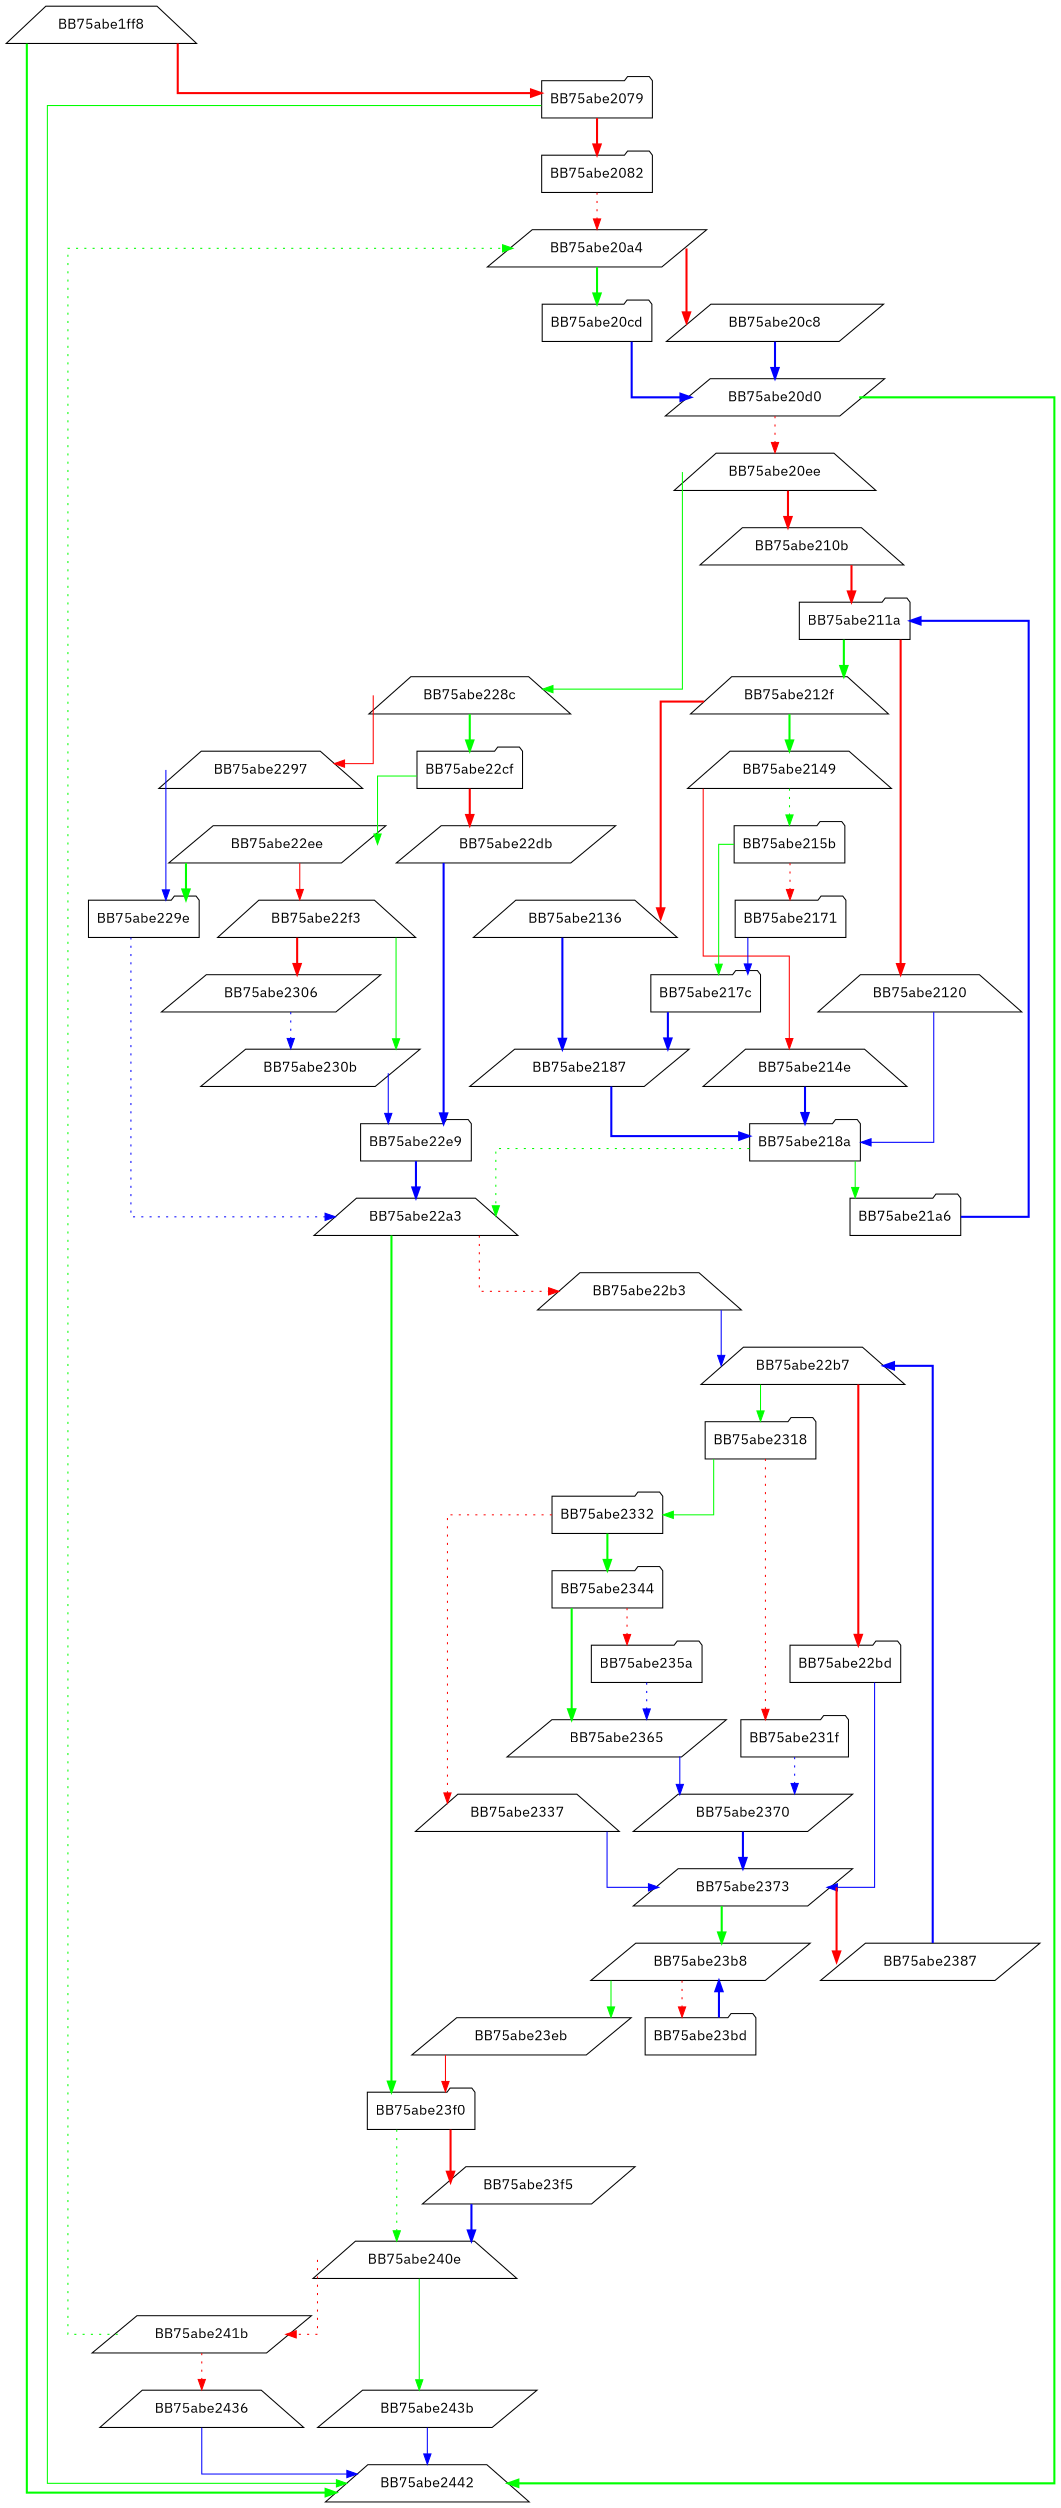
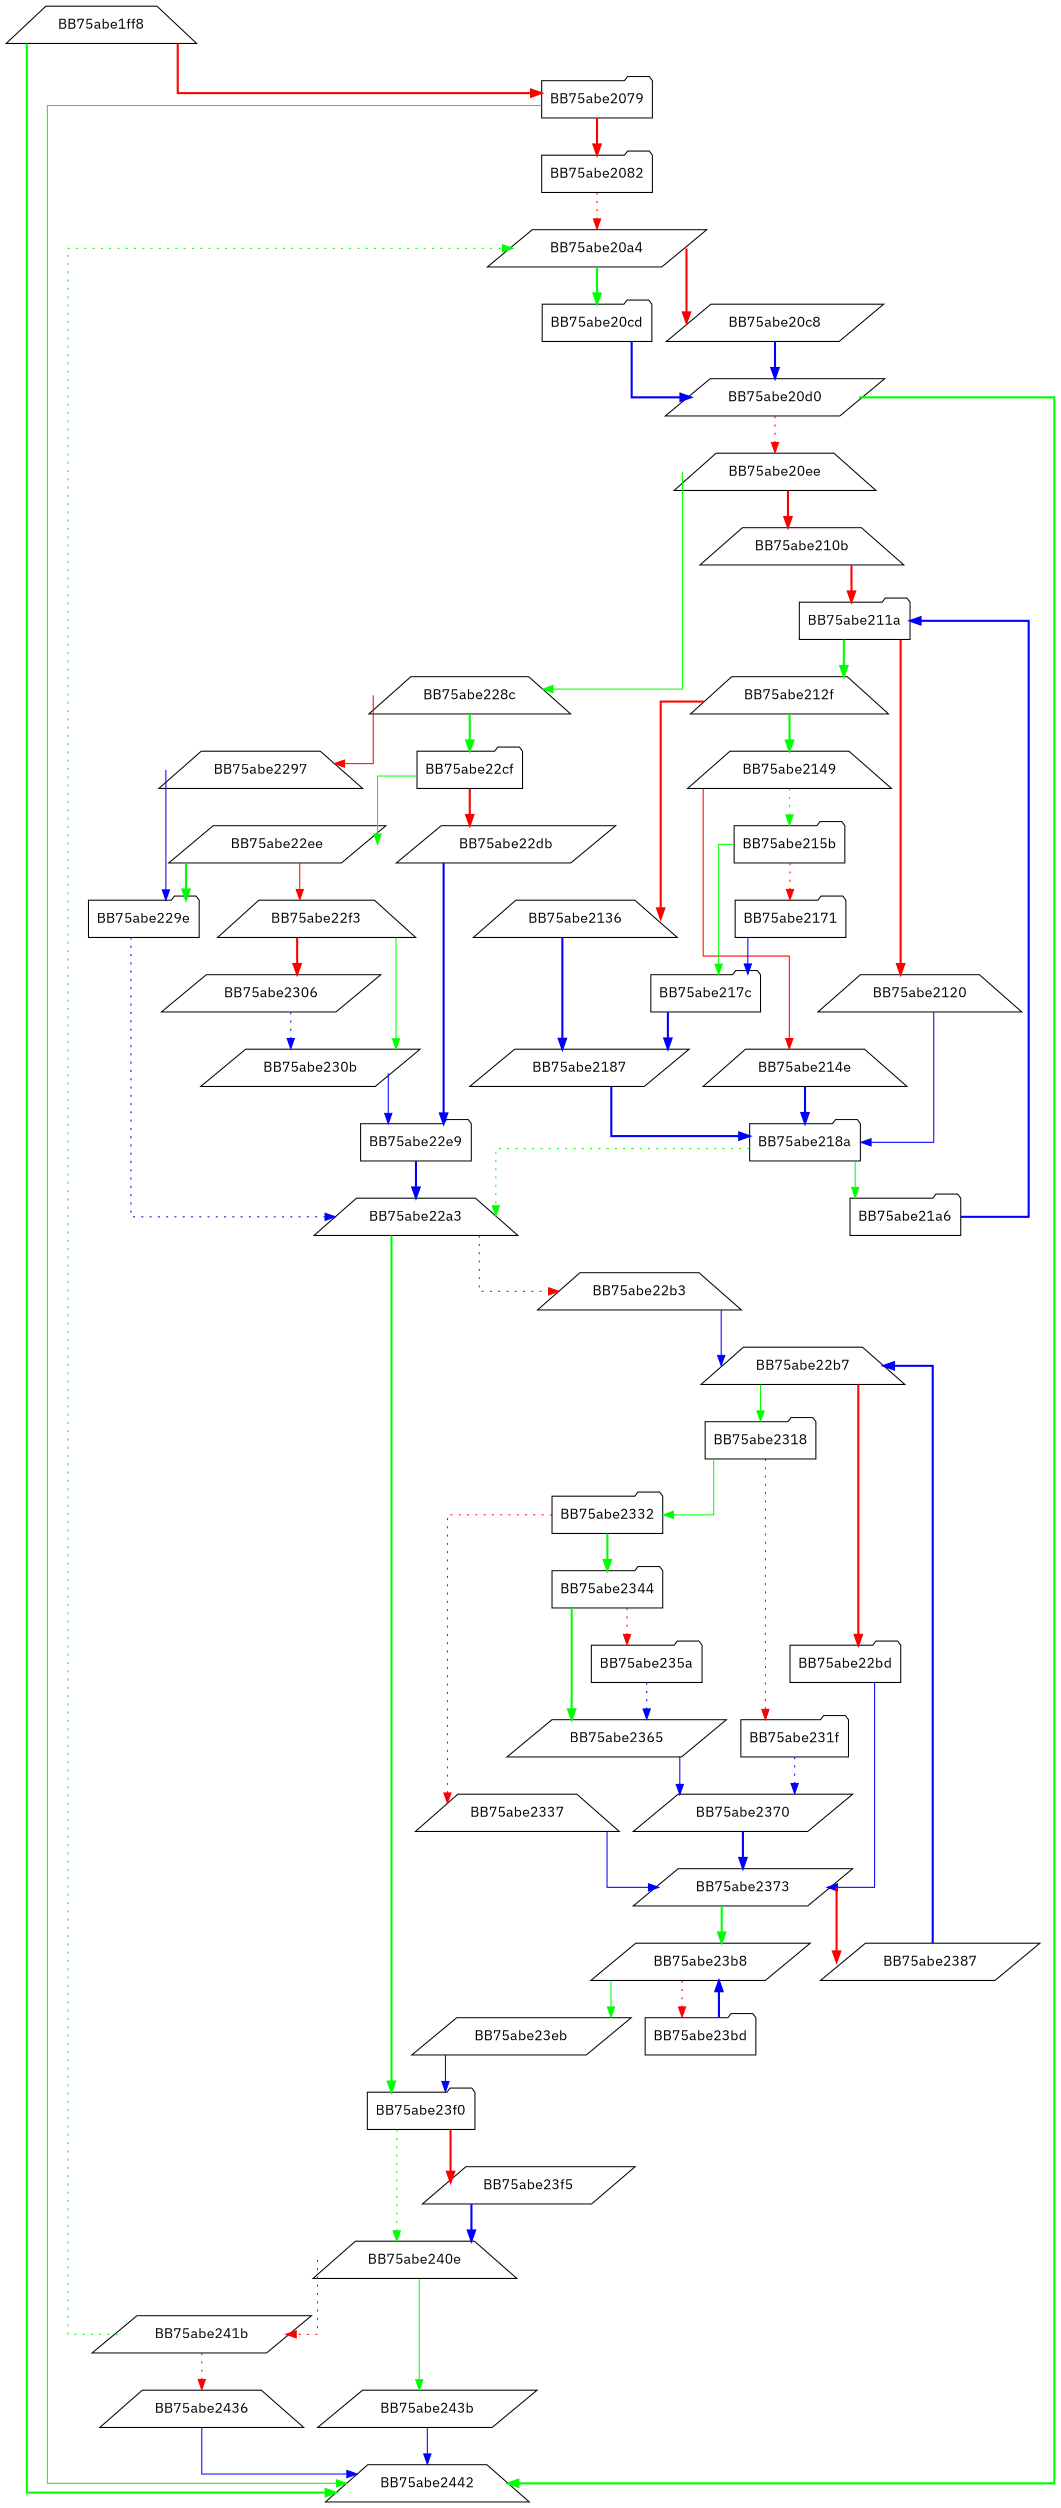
edge "BB75abe23eb" -> "BB75abe23f0": color red -> blue
